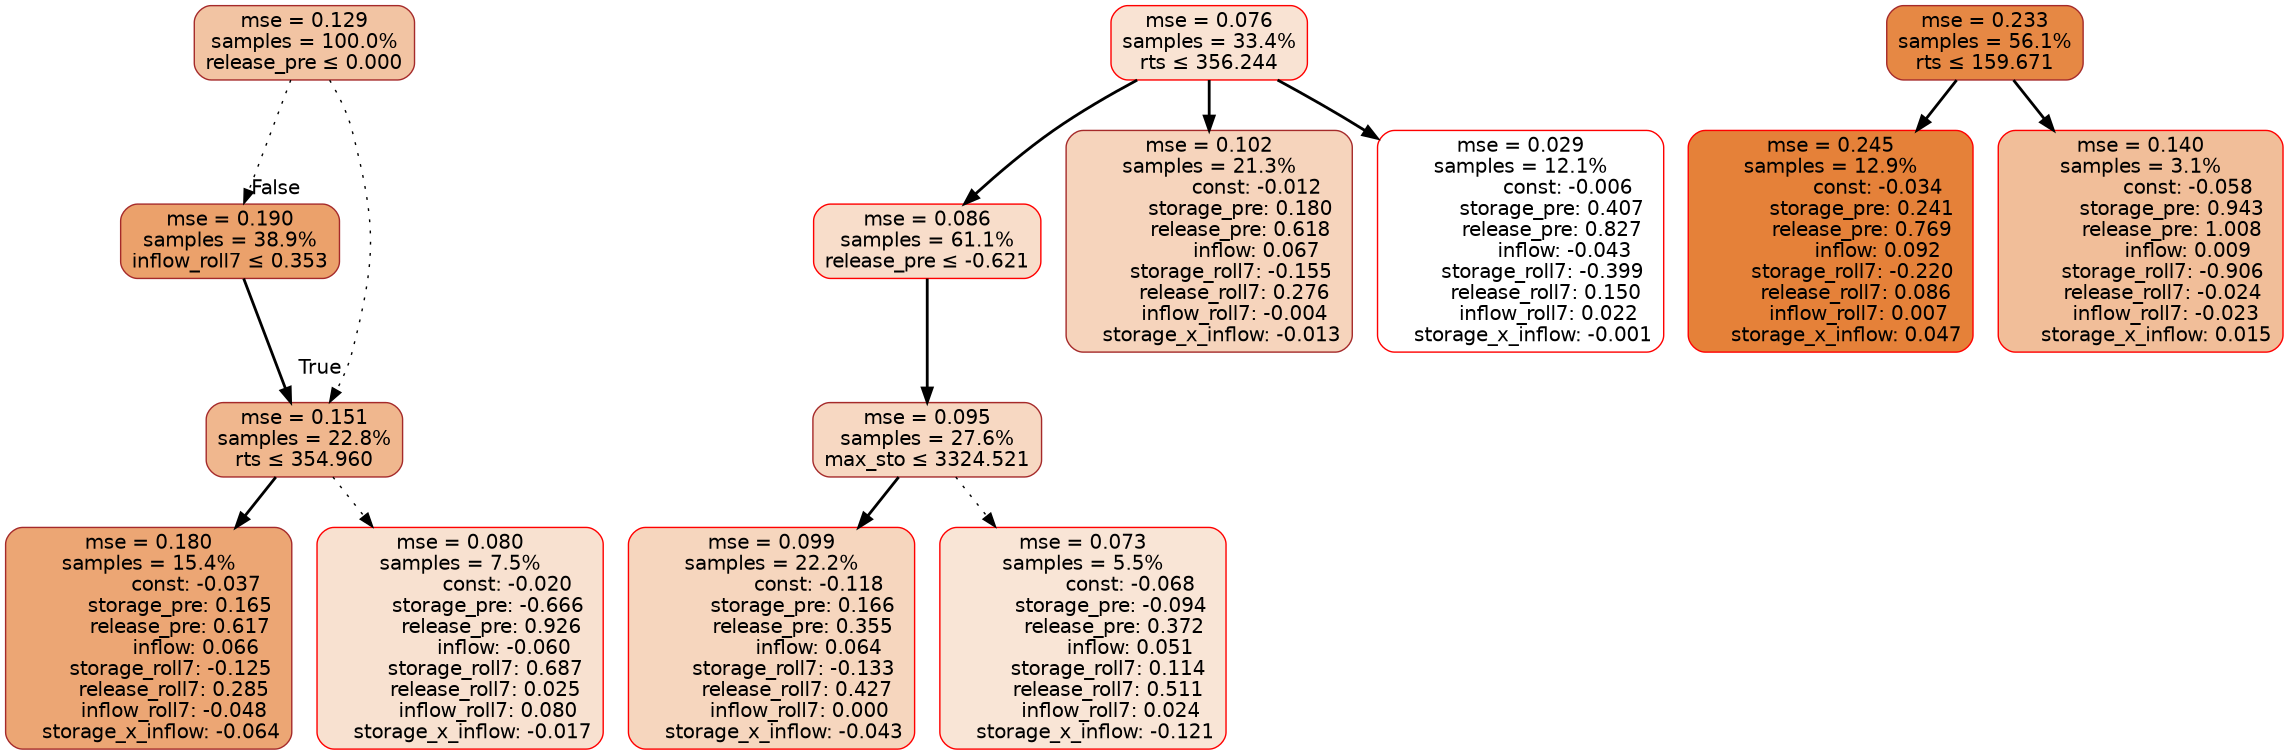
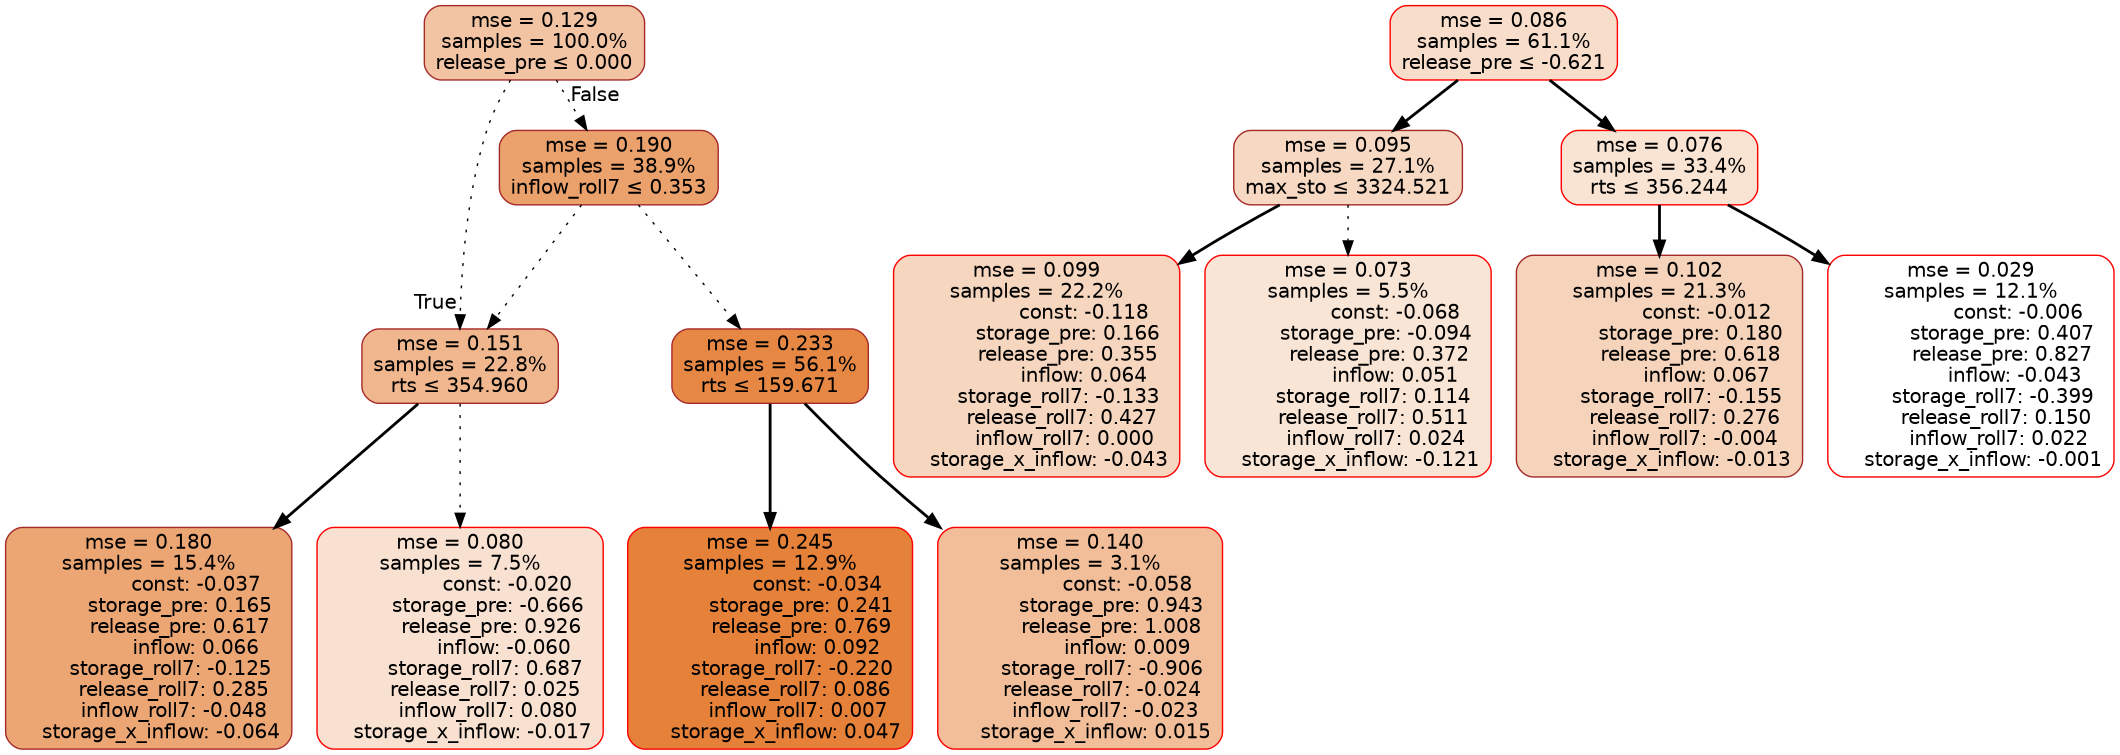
edge "mse = 0.076 samples = 33.4% rts ≤ 356.244" -> "mse = 0.086 samples = 61.1% release_pre ≤ -0.621": reversed
edge "mse = 0.190 samples = 38.9% inflow_roll7 ≤ 0.353" -> "mse = 0.233 samples = 56.1% rts ≤ 159.671": added
edge "mse = 0.190 samples = 38.9% inflow_roll7 ≤ 0.353" -> "mse = 0.151 samples = 22.8% rts ≤ 354.960": style bold -> dotted
node "mse = 0.095 samples = 27.6% max_sto ≤ 3324.521": label "mse = 0.095 samples = 27.6% max_sto ≤ 3324.521" -> "mse = 0.095 samples = 27.1% max_sto ≤ 3324.521"
